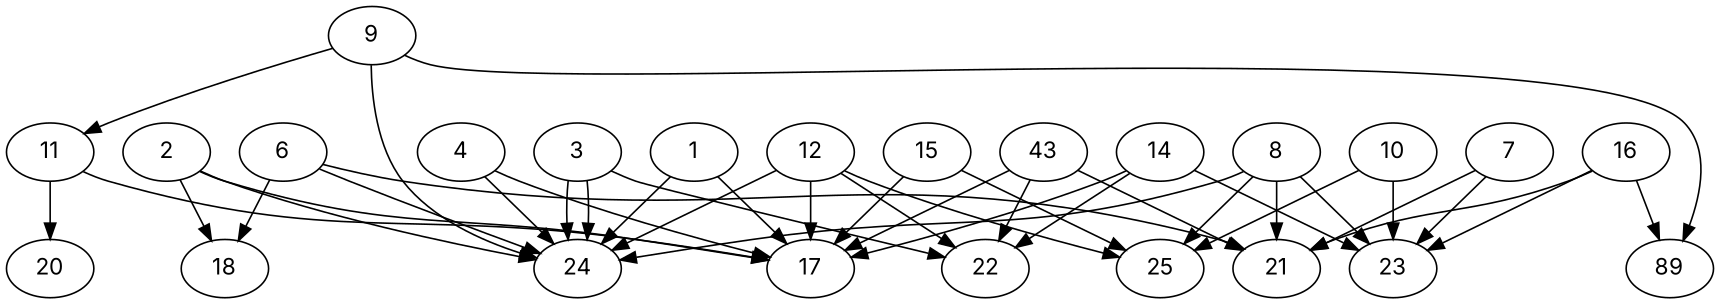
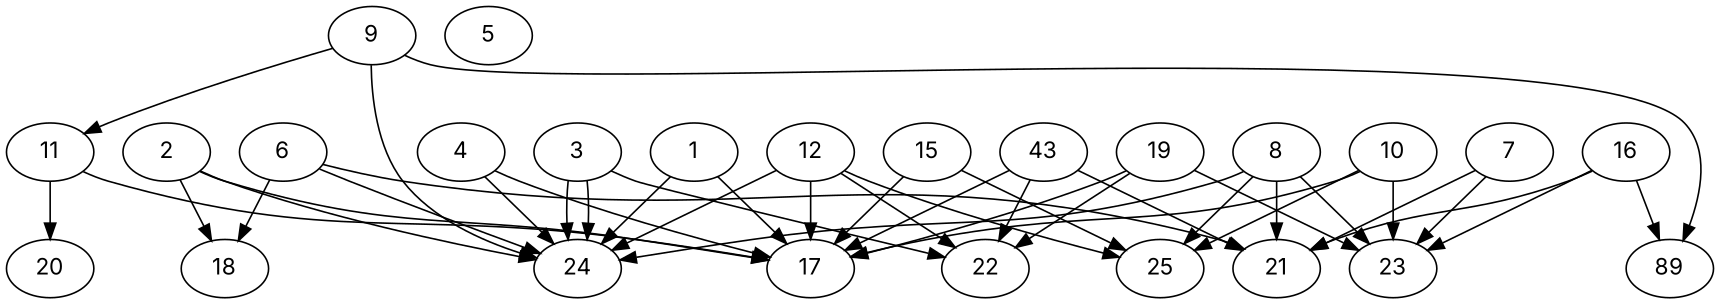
node "5": added
node "14": label "14" -> "19"
edge "10" -> "17": added
